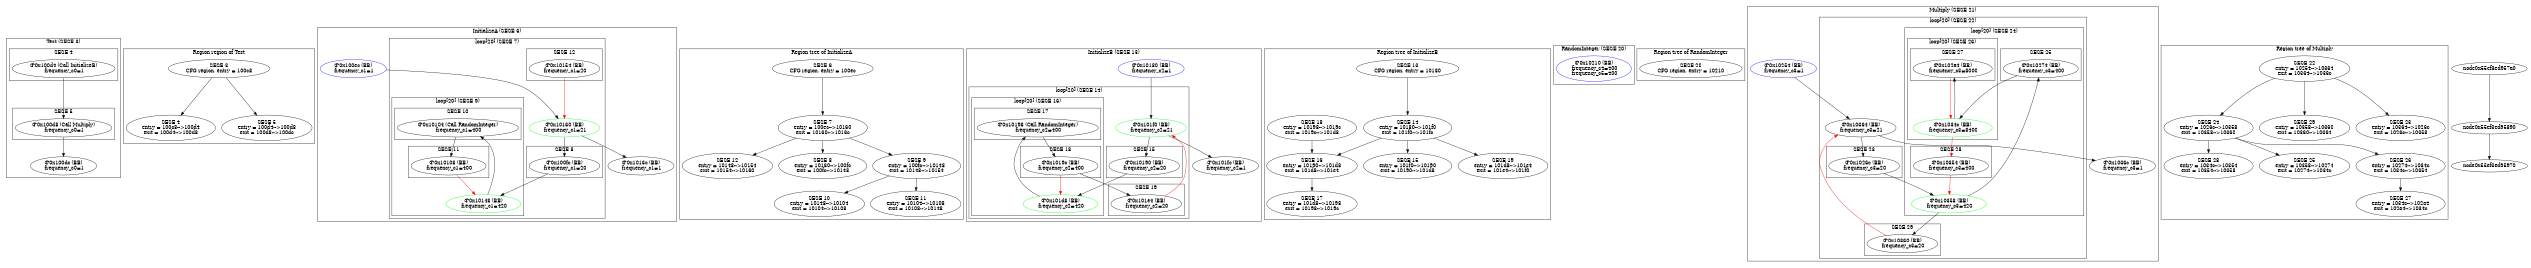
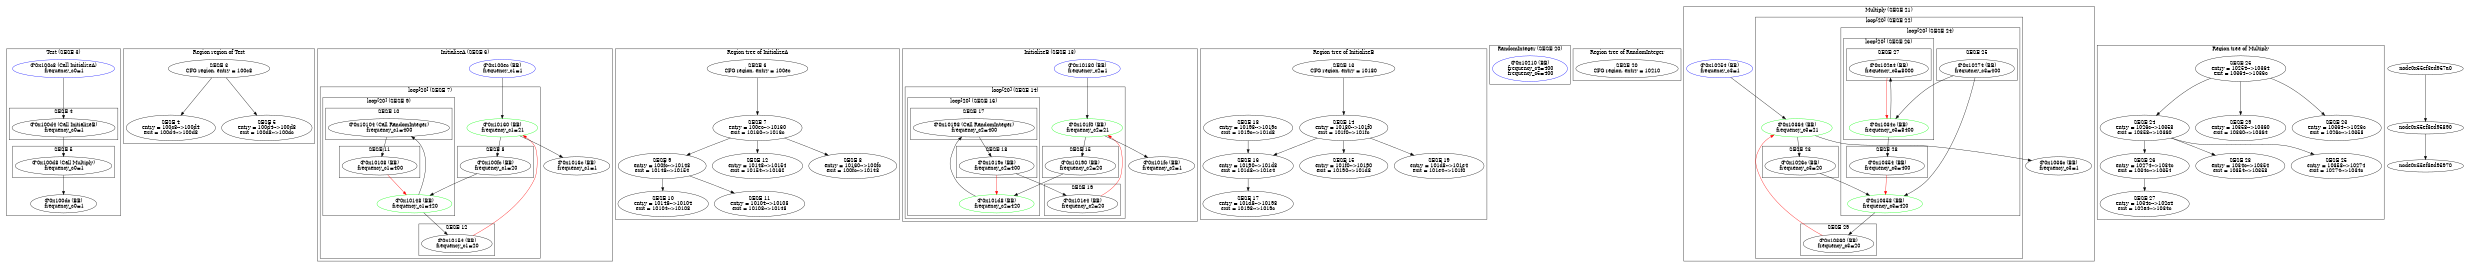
node "@0x100c8 (Call InitializeA) frequency_c0=1": added
node "SESE 22 entry = 10254-->10364 exit = 10364-->1036c": label "SESE 22 entry = 10254-->10364 exit = 10364-->1036c" -> "SESE 25 entry = 10254-->10364 exit = 10364-->1036c"
node "@0x10364 (BB) frequency_c3=21": color black -> green
edge "@0x1034c (BB) frequency_c3=8400" -> "@0x10354 (BB) frequency_c3=400": color red -> black
edge "@0x10358 (BB) frequency_c3=420" -> "@0x10274 (BB) frequency_c3=400": reversed
edge "@0x10148 (BB) frequency_c1=420" -> "@0x10154 (BB) frequency_c1=20": added
